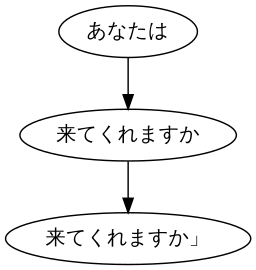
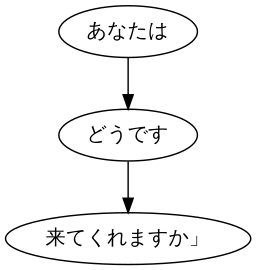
node "来てくれますか": label "来てくれますか" -> "どうです"
